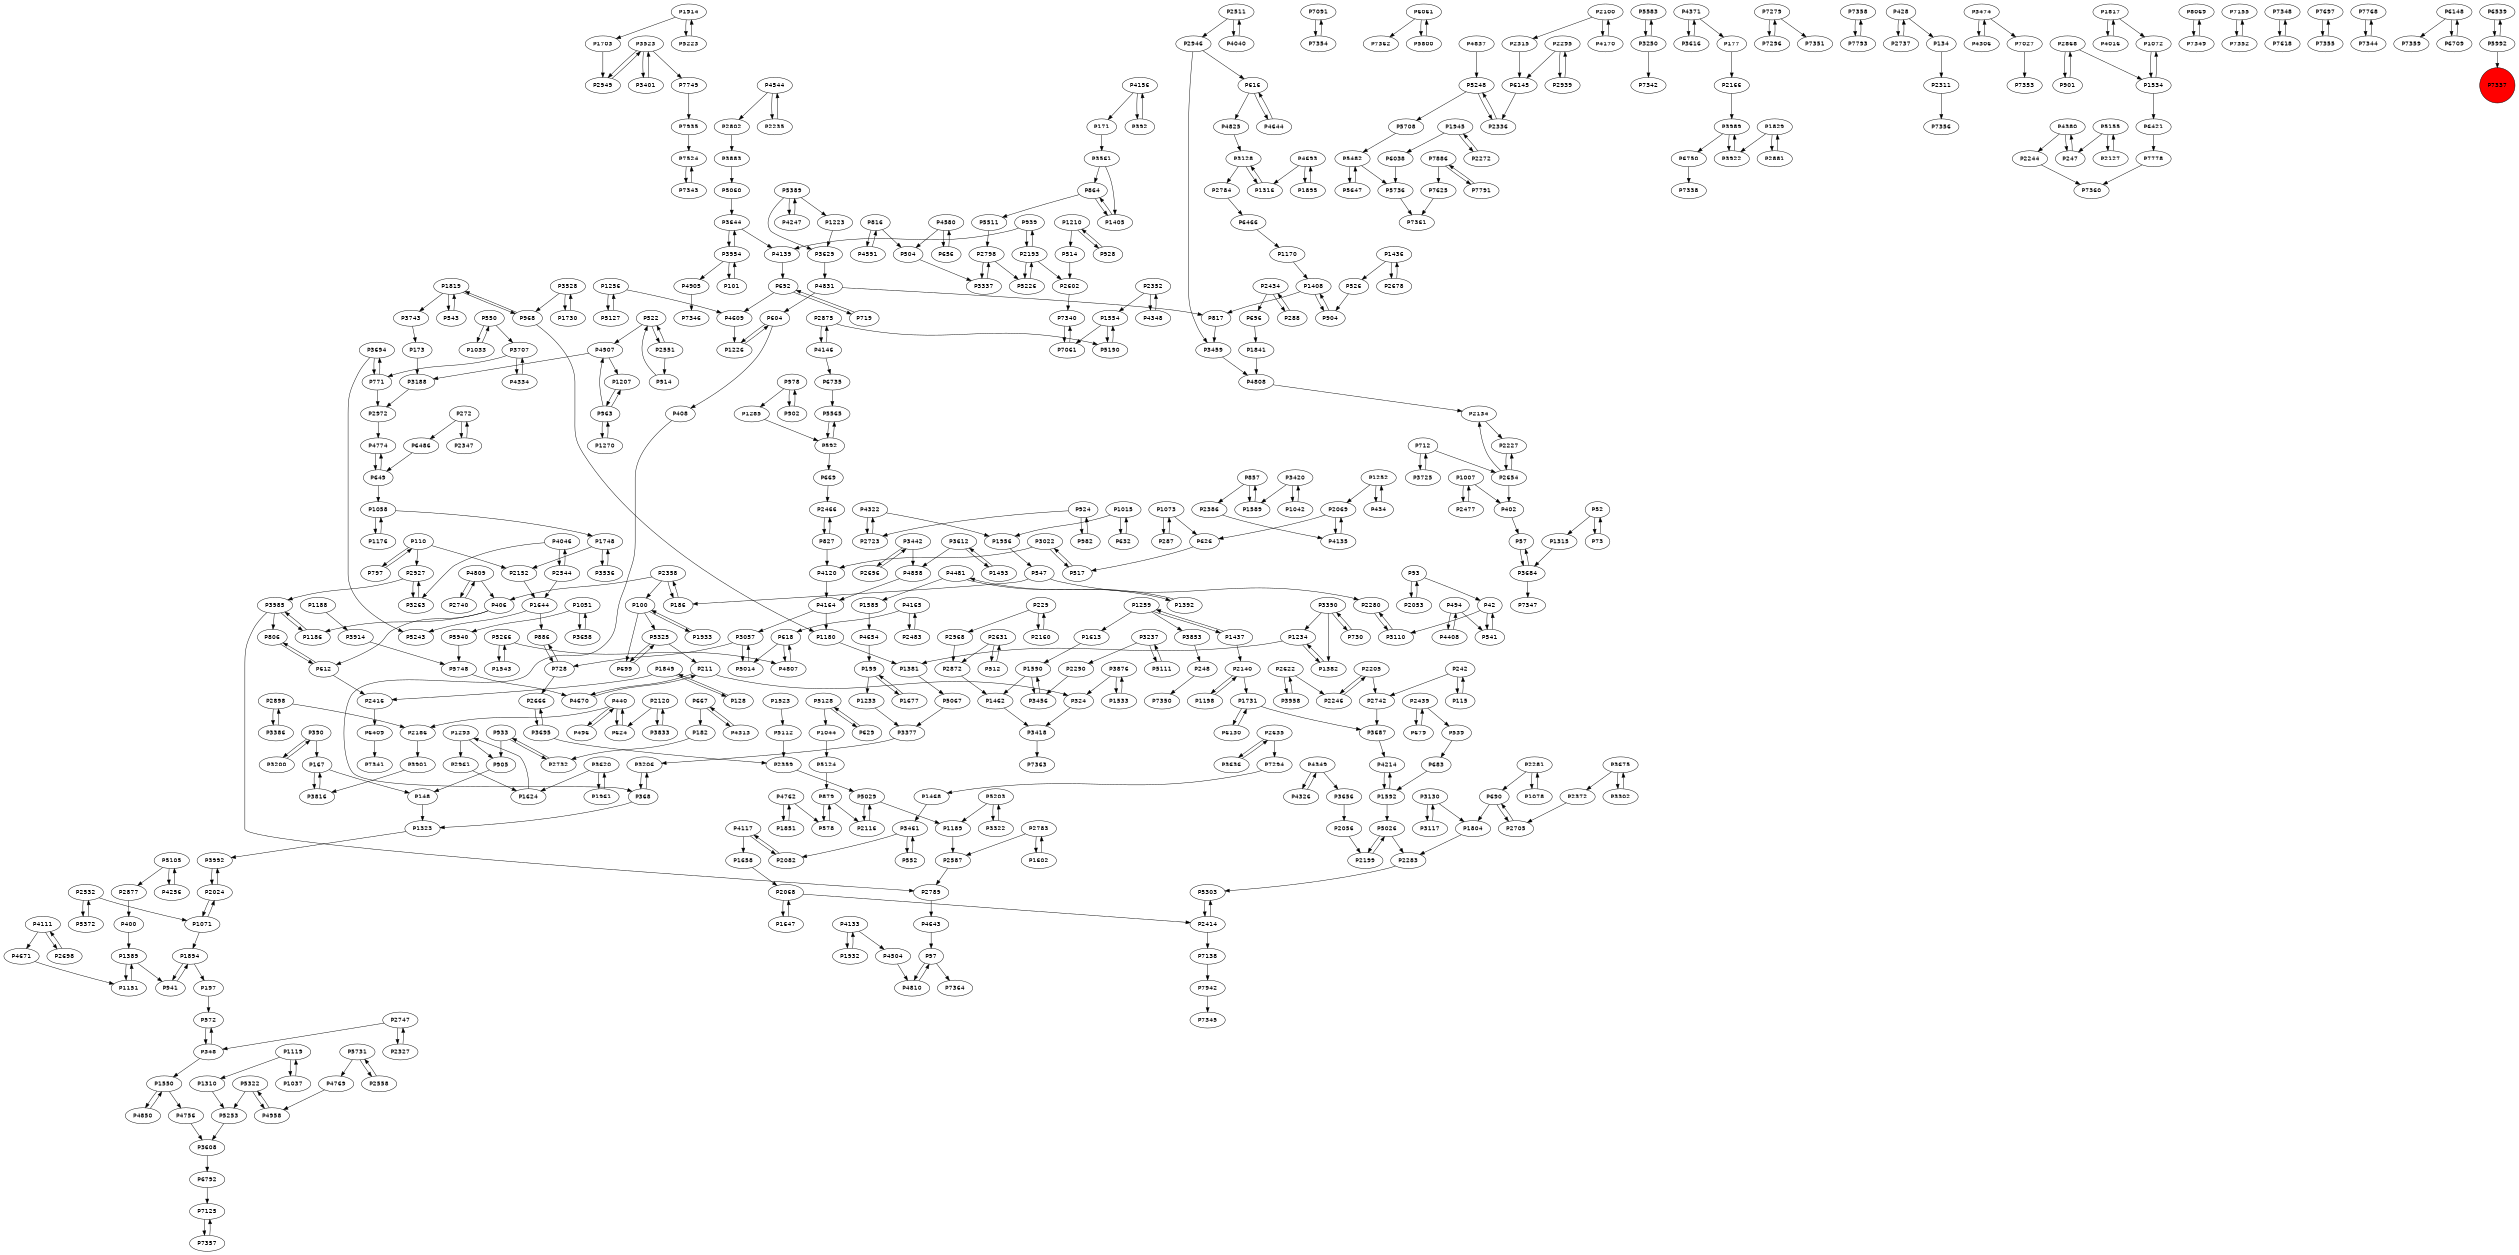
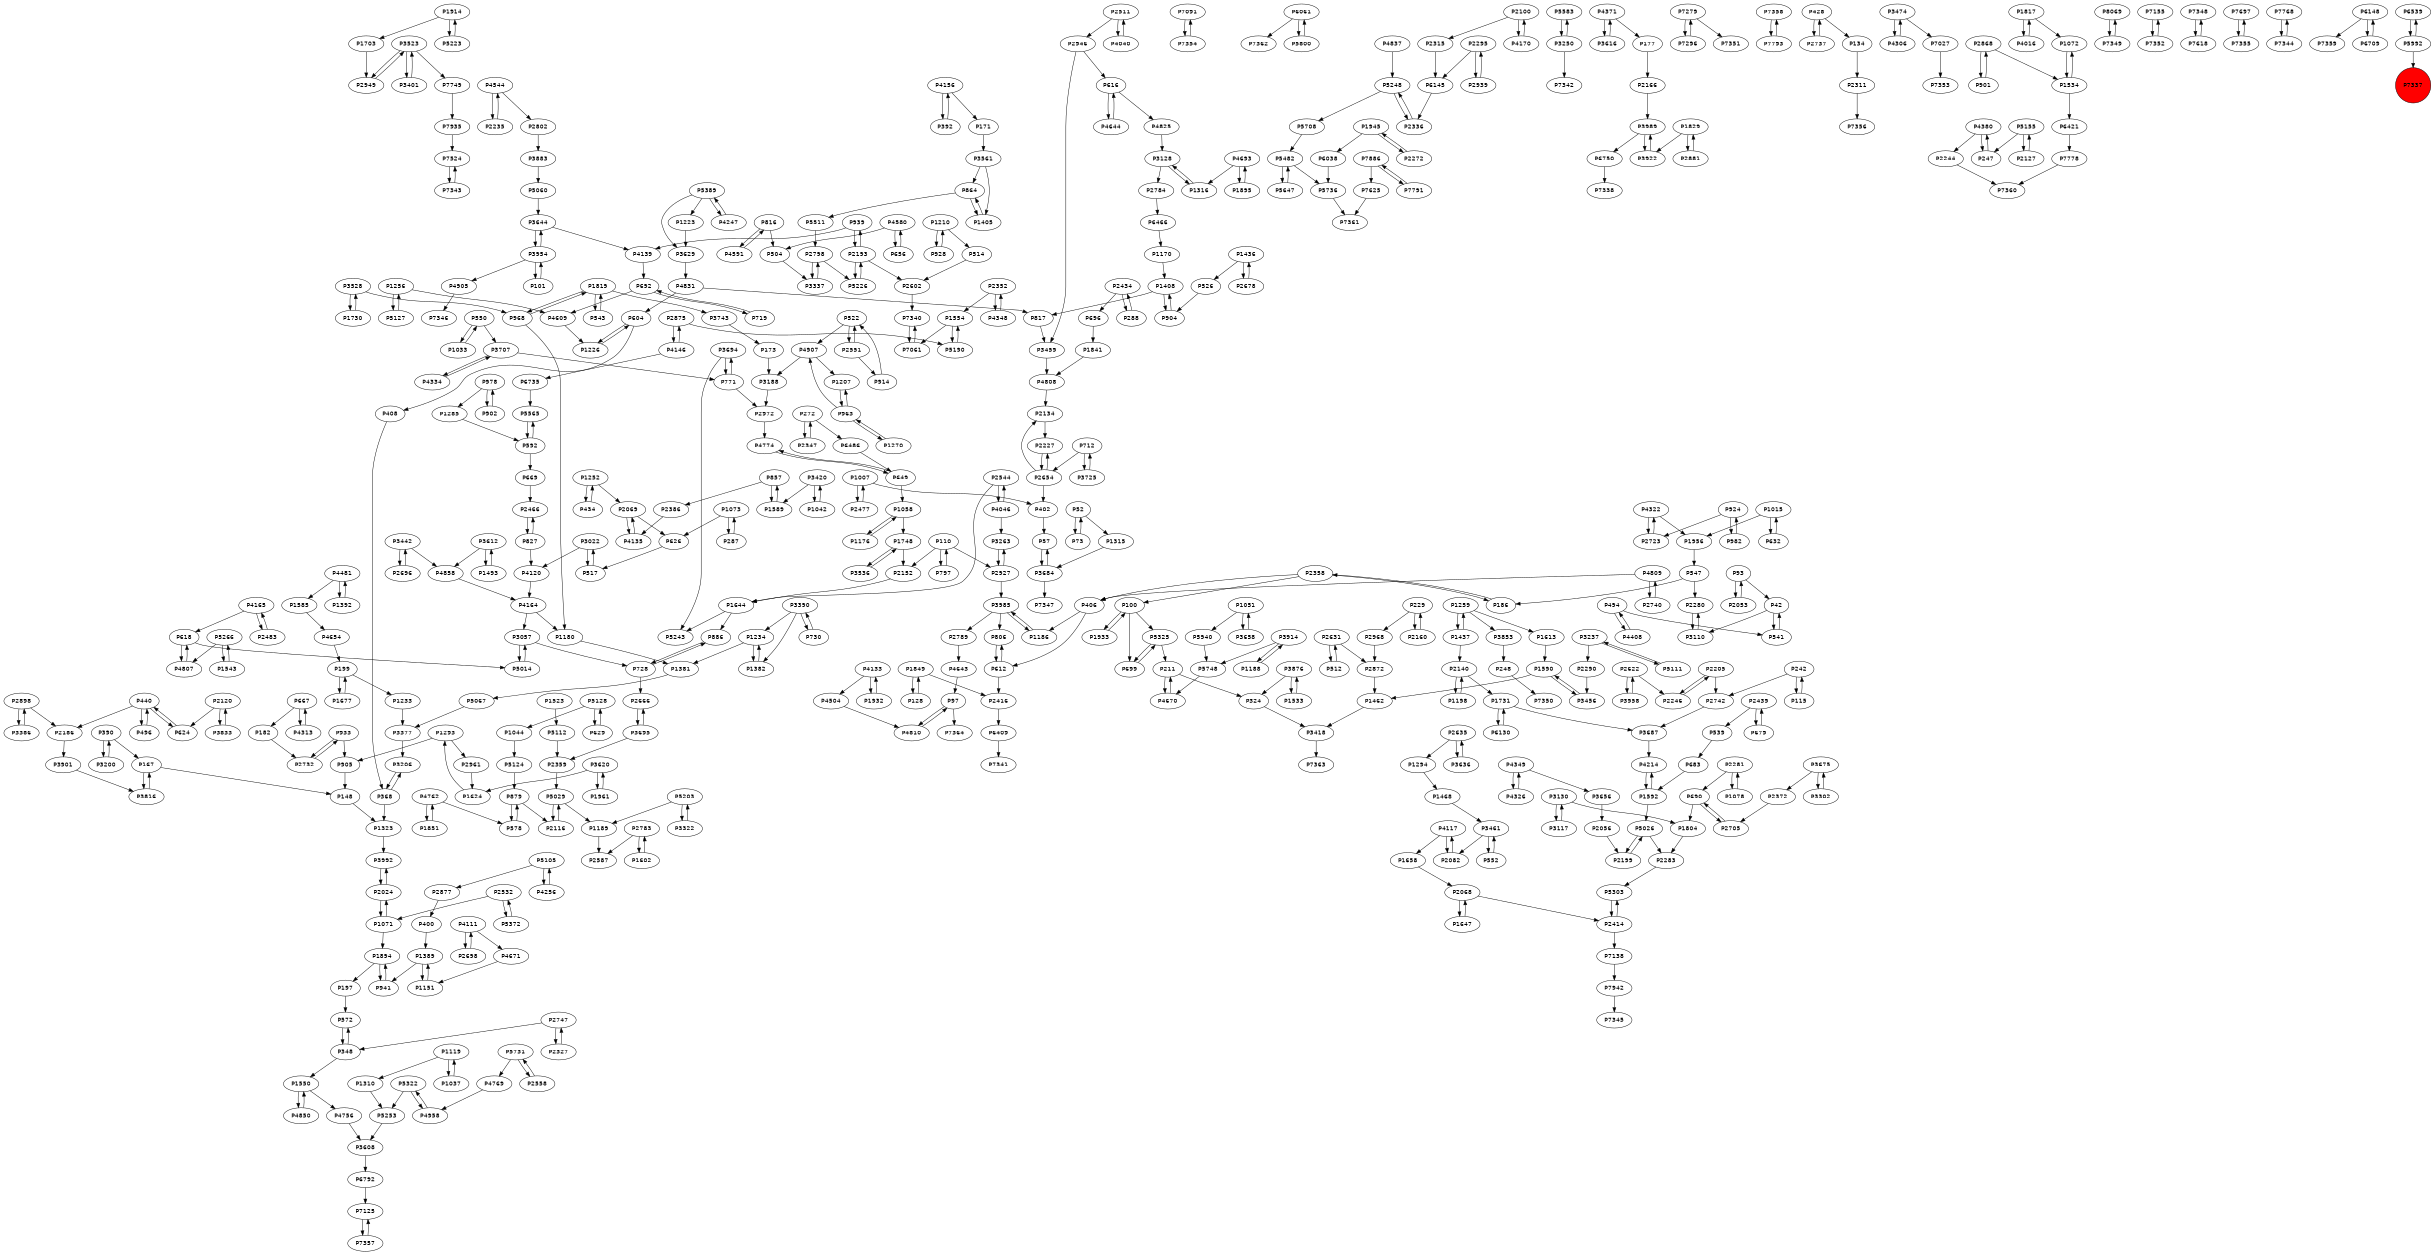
edge "P3914" -> "P1188": added
node "P7294": label "P7294" -> "P1294"
edge "P2587" -> "P2789": removed
